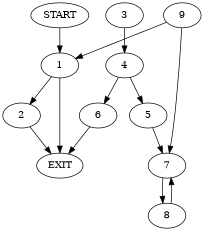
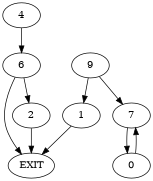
node "START": removed
node "3": removed
edge "1" -> "2": now "6" -> "2"
node "5": removed
node "8": label "8" -> "0"
